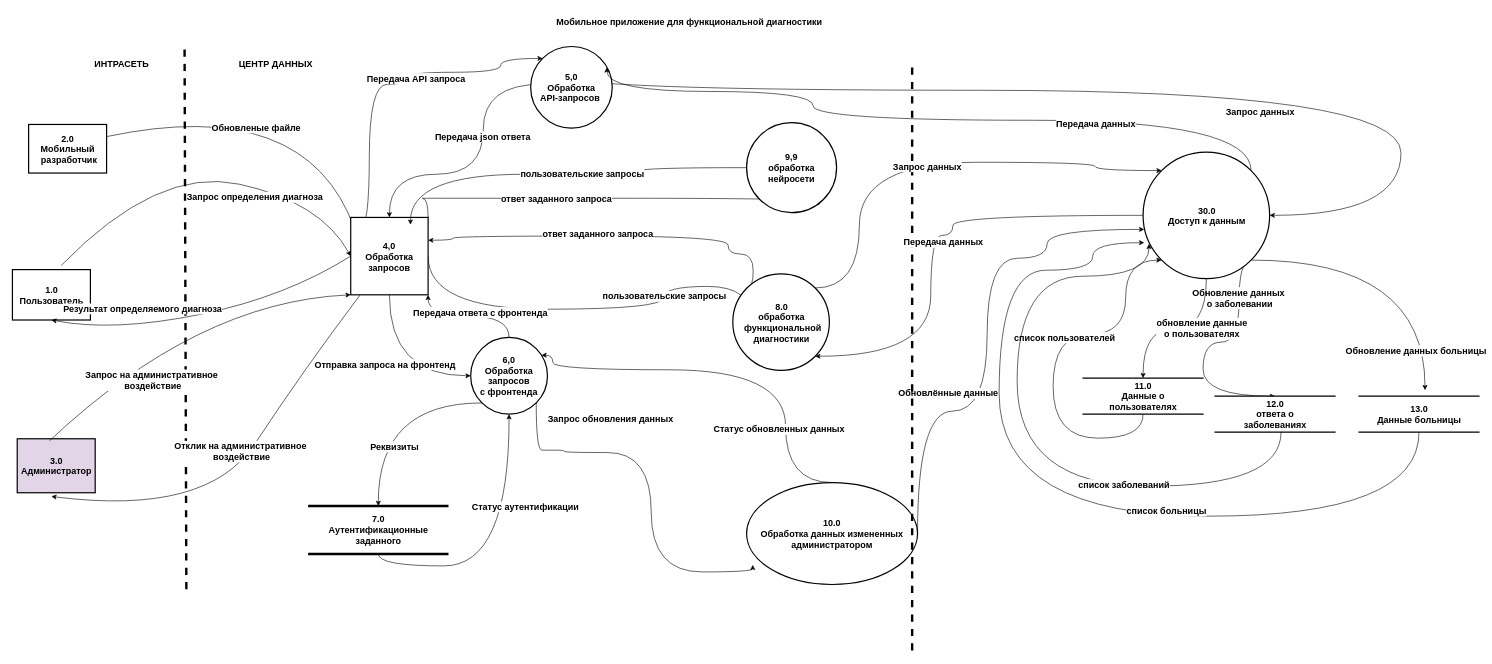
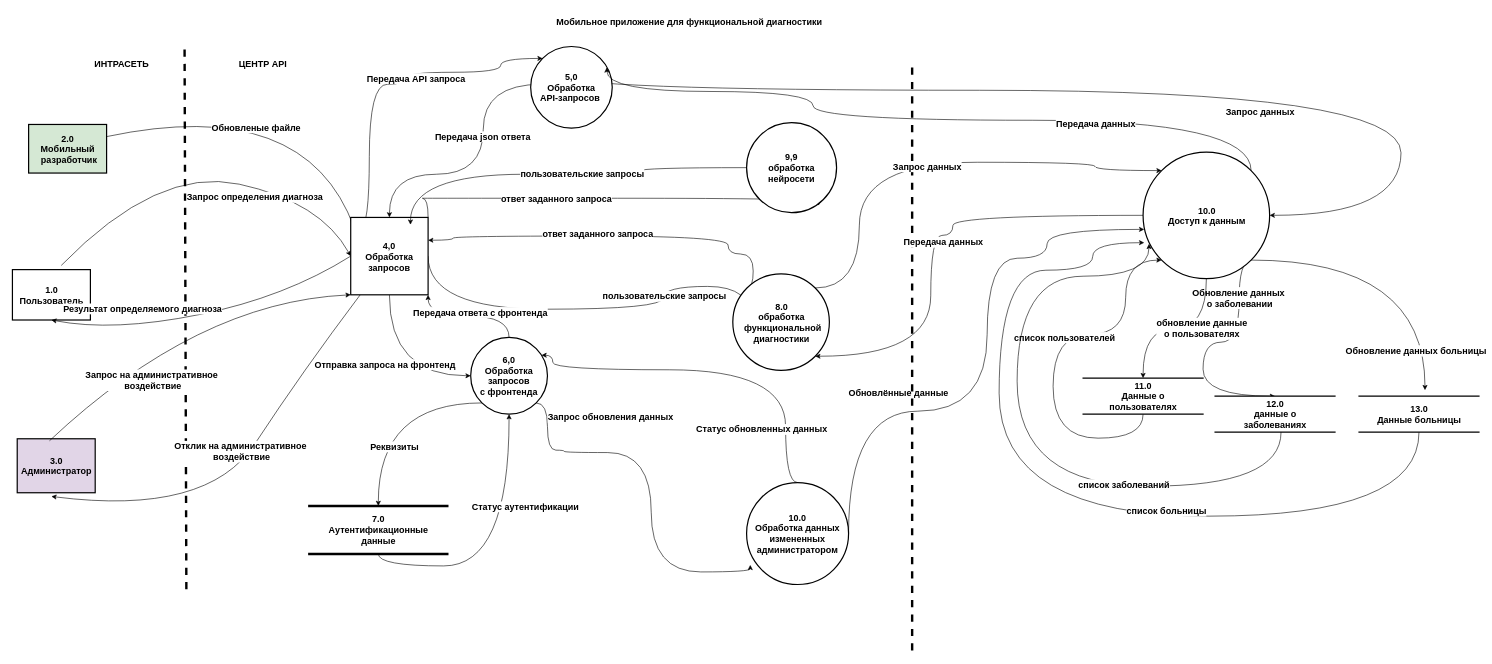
node "ИНТРАСЕТЬ ЦЕНТР ДАННЫХ": label "ИНТРАСЕТЬ ЦЕНТР ДАННЫХ" -> "ИНТРАСЕТЬ ЦЕНТР АPI"
node "2.0Мобильный разработчик": fillcolor #ffffff -> #d5e8d4
node "30.0Доступ к данным": label "30.0Доступ к данным" -> "10.0Доступ к данным"
node "12.0ответа о заболеваниях": label "12.0ответа о заболеваниях" -> "12.0данные о заболеваниях"
node "7.0Аутентификационные заданного": label "7.0Аутентификационные заданного" -> "7.0Аутентификационные данные"
node "10.0Обработка данных измененных администратором": size 171x102 -> 102x102
